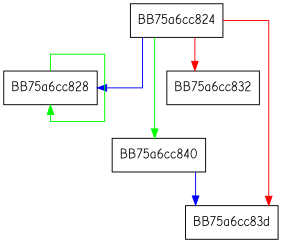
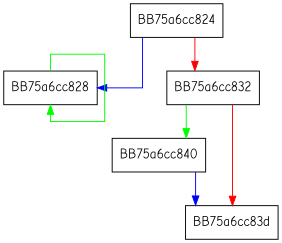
edge "BB75a6cc824" -> "BB75a6cc840": now "BB75a6cc832" -> "BB75a6cc840"
edge "BB75a6cc824" -> "BB75a6cc83d": now "BB75a6cc832" -> "BB75a6cc83d"
